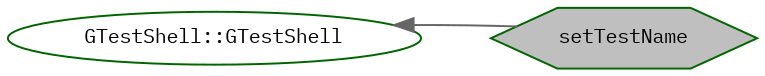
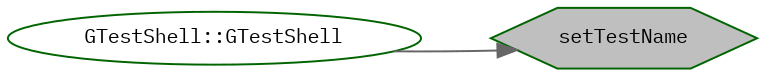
edge "setTestName" -> "GTestShell::GTestShell": reversed
